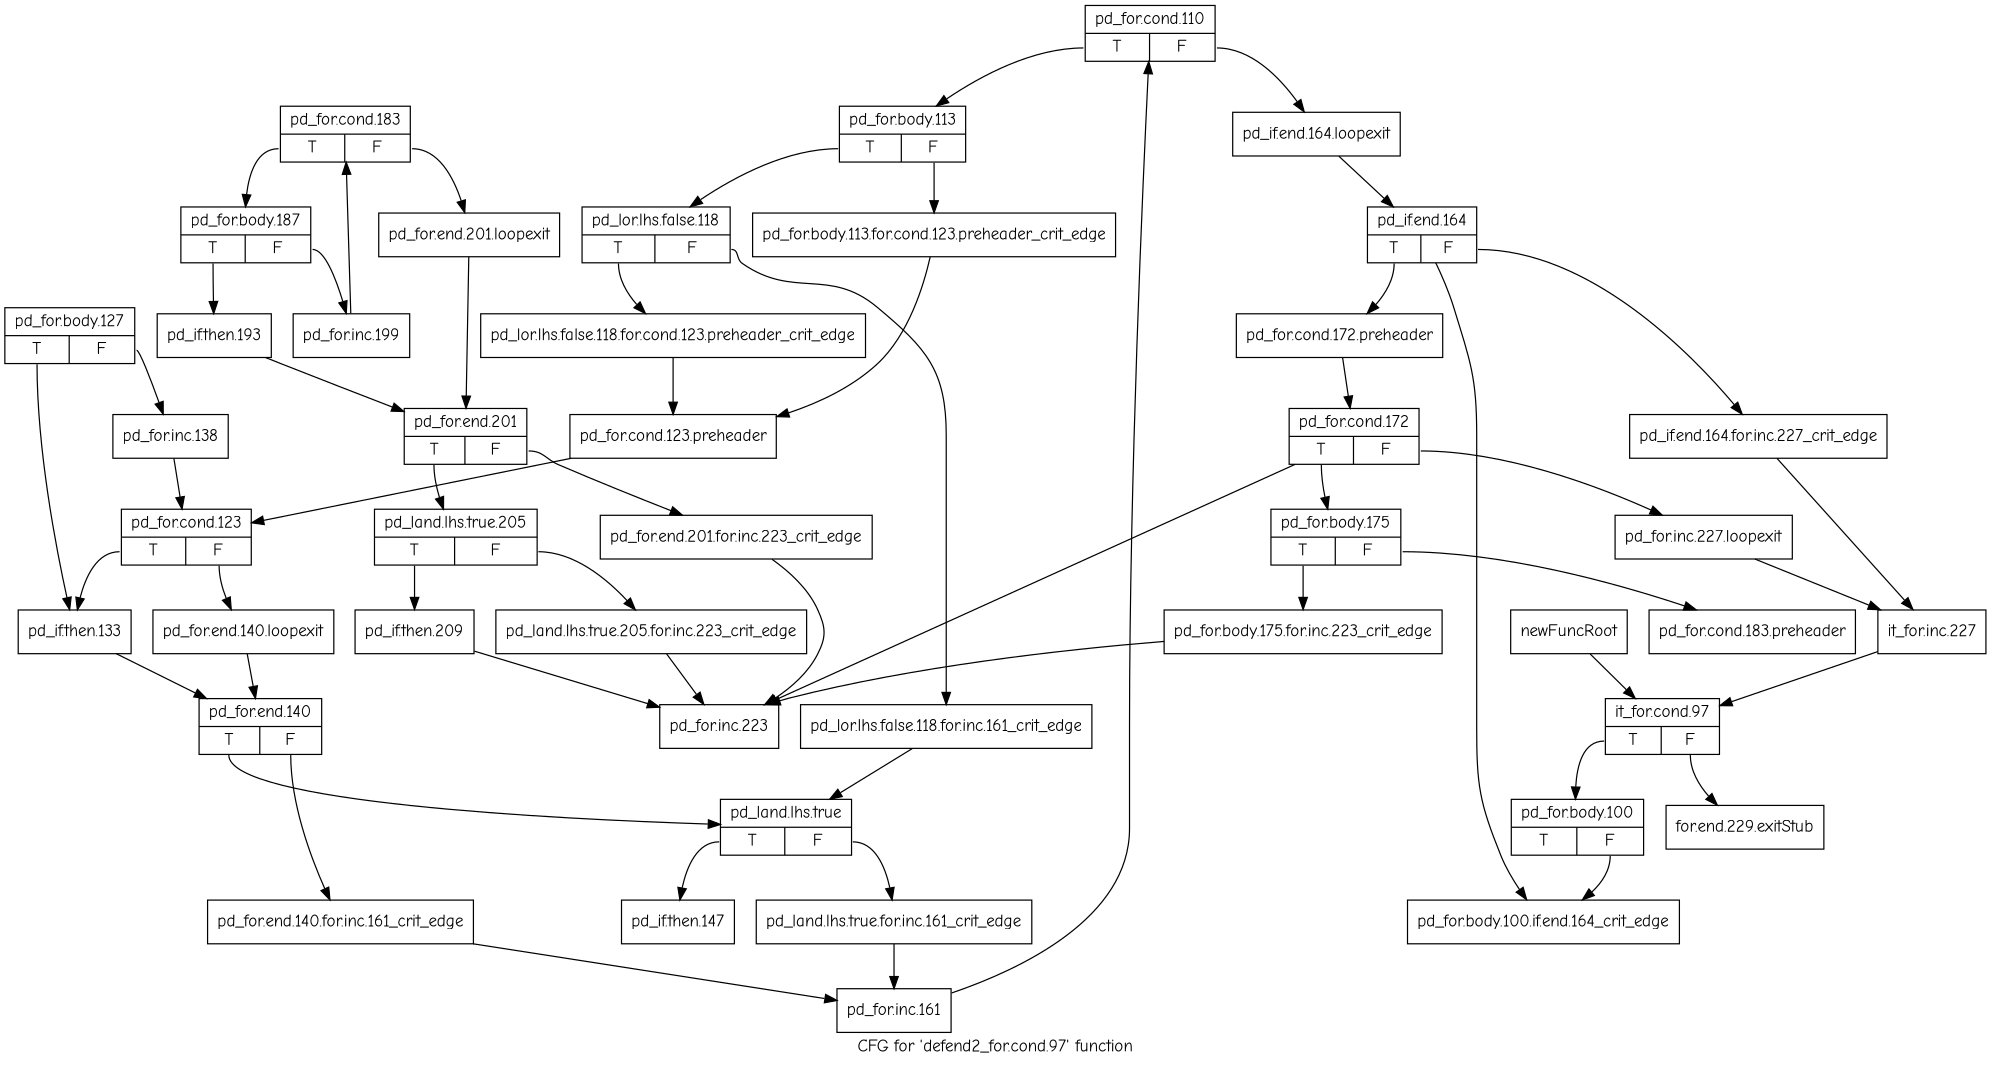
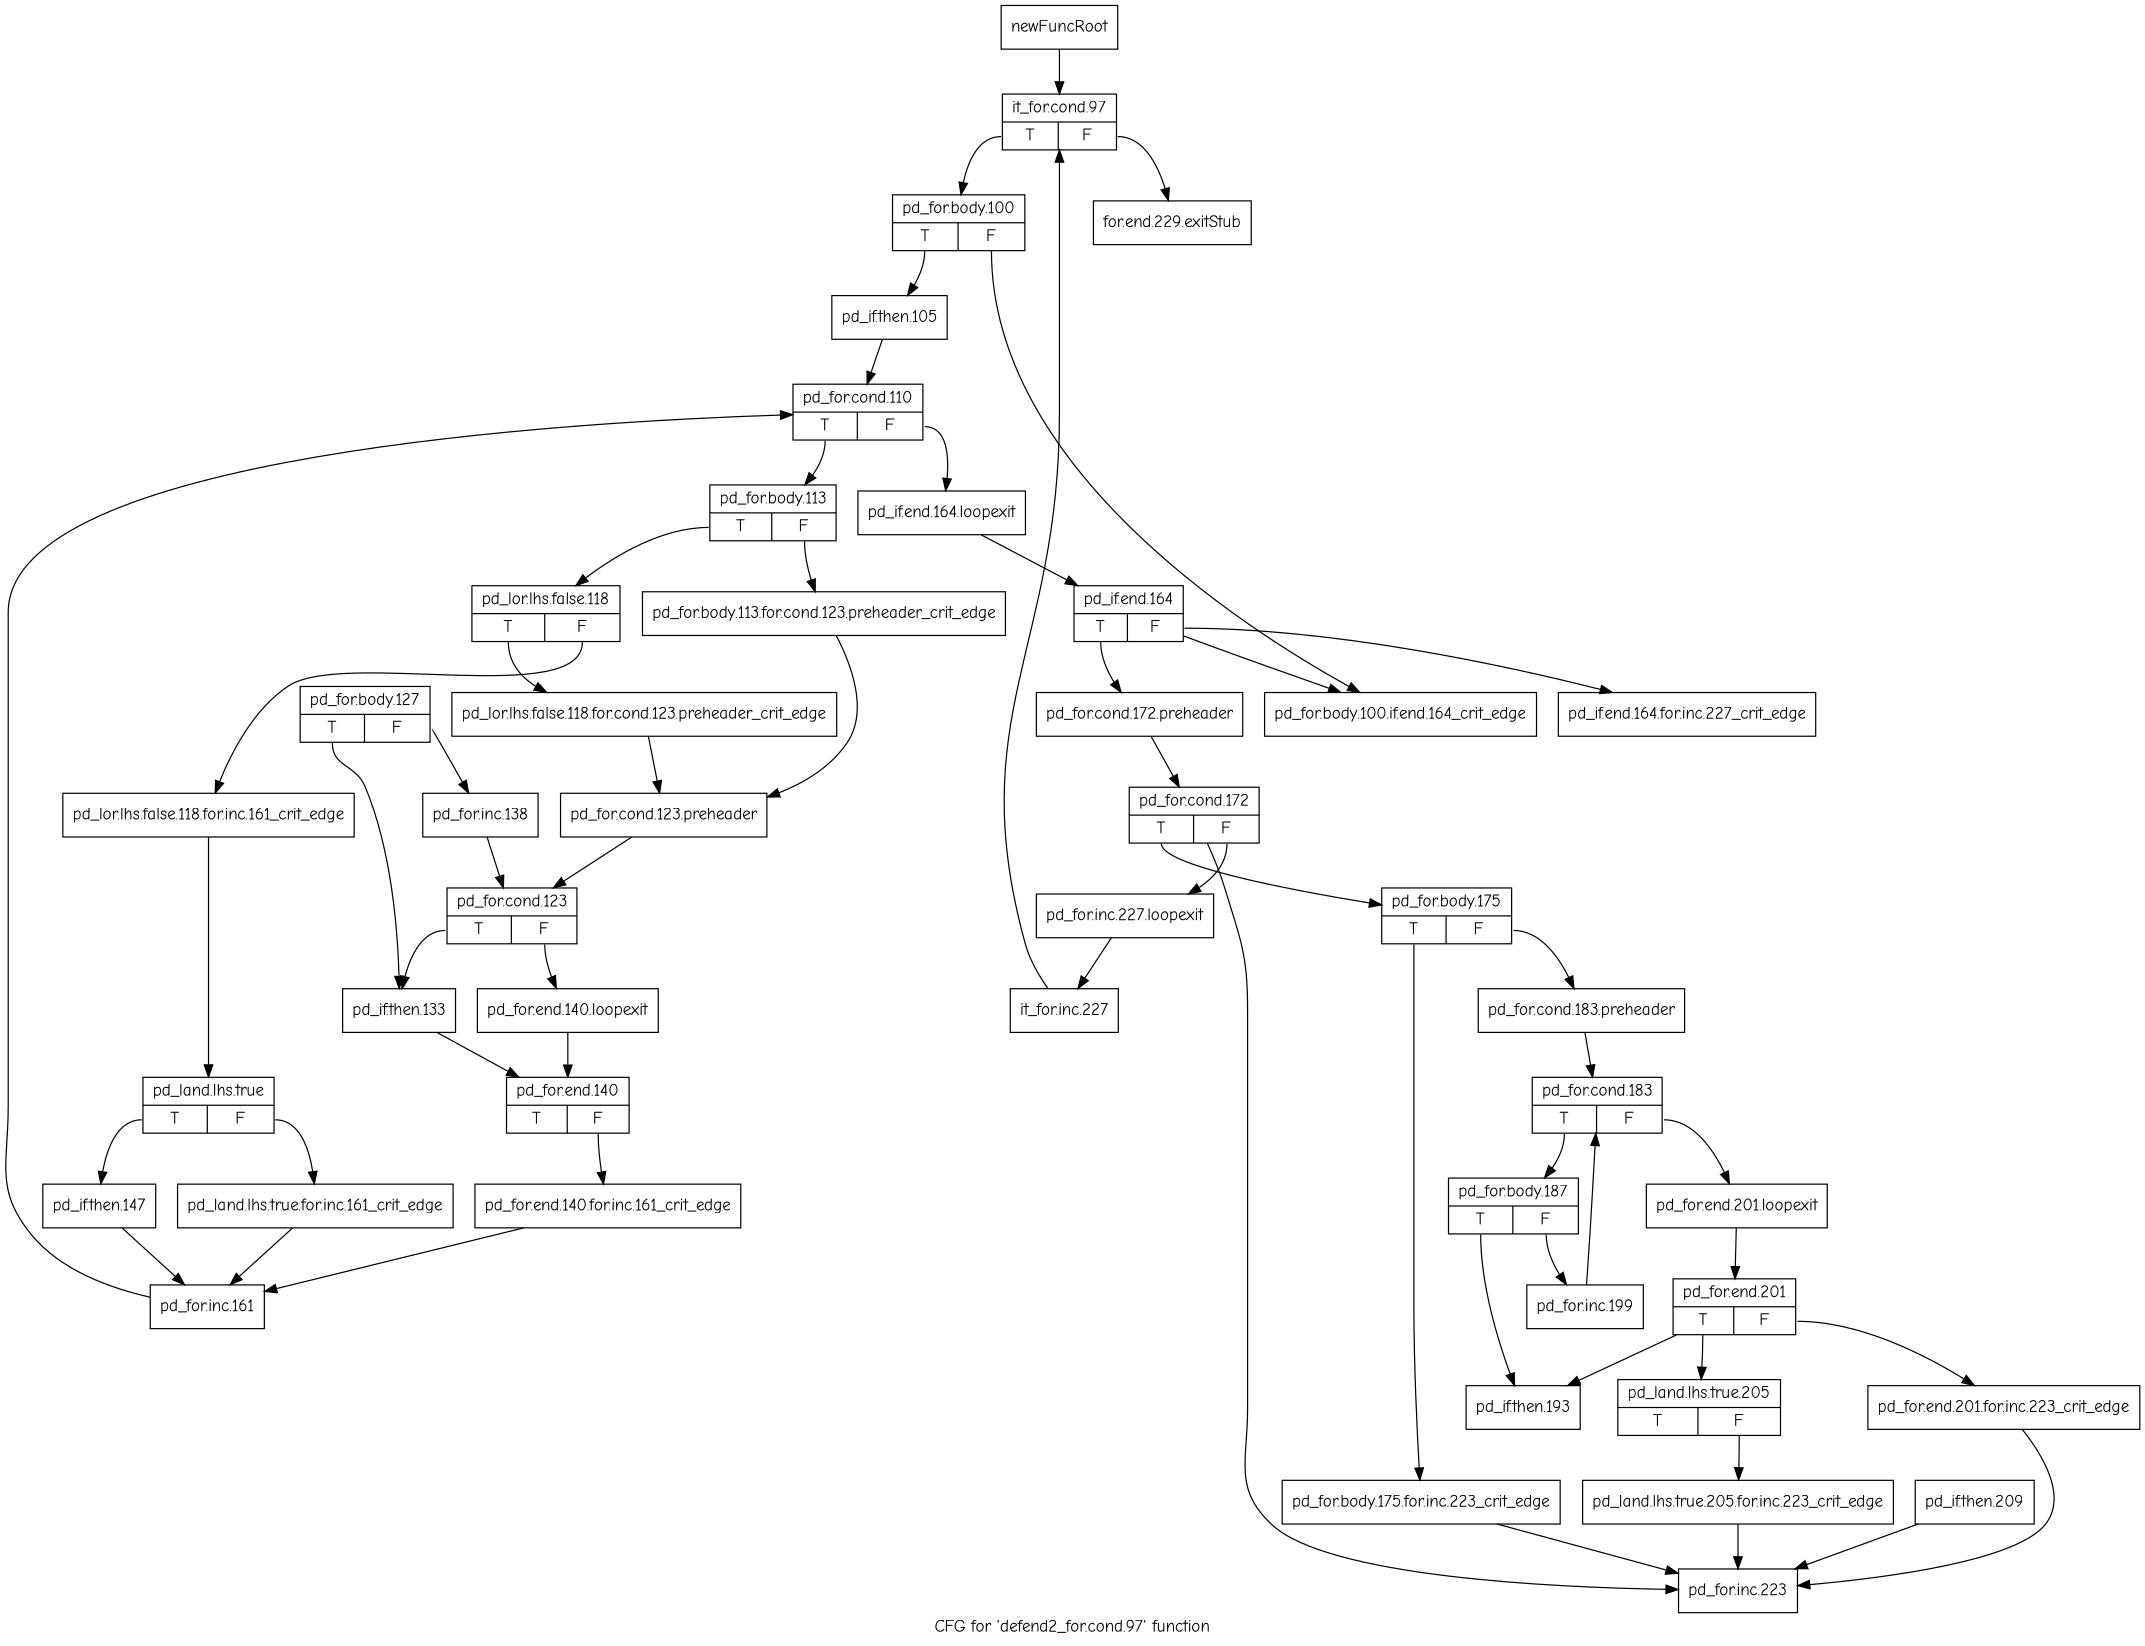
node "pd_if.then.105": added
edge "pd_if.then.193" -> "pd_for.end.201": reversed
edge "pd_if.end.164.for.inc.227_crit_edge" -> "it_for.inc.227": removed
edge "pd_land.lhs.true.205" -> "pd_if.then.209": removed
edge "pd_for.end.140" -> "pd_land.lhs.true": removed
edge "pd_for.cond.183.preheader" -> "pd_for.cond.183": added
edge "pd_if.then.147" -> "pd_for.inc.161": added
